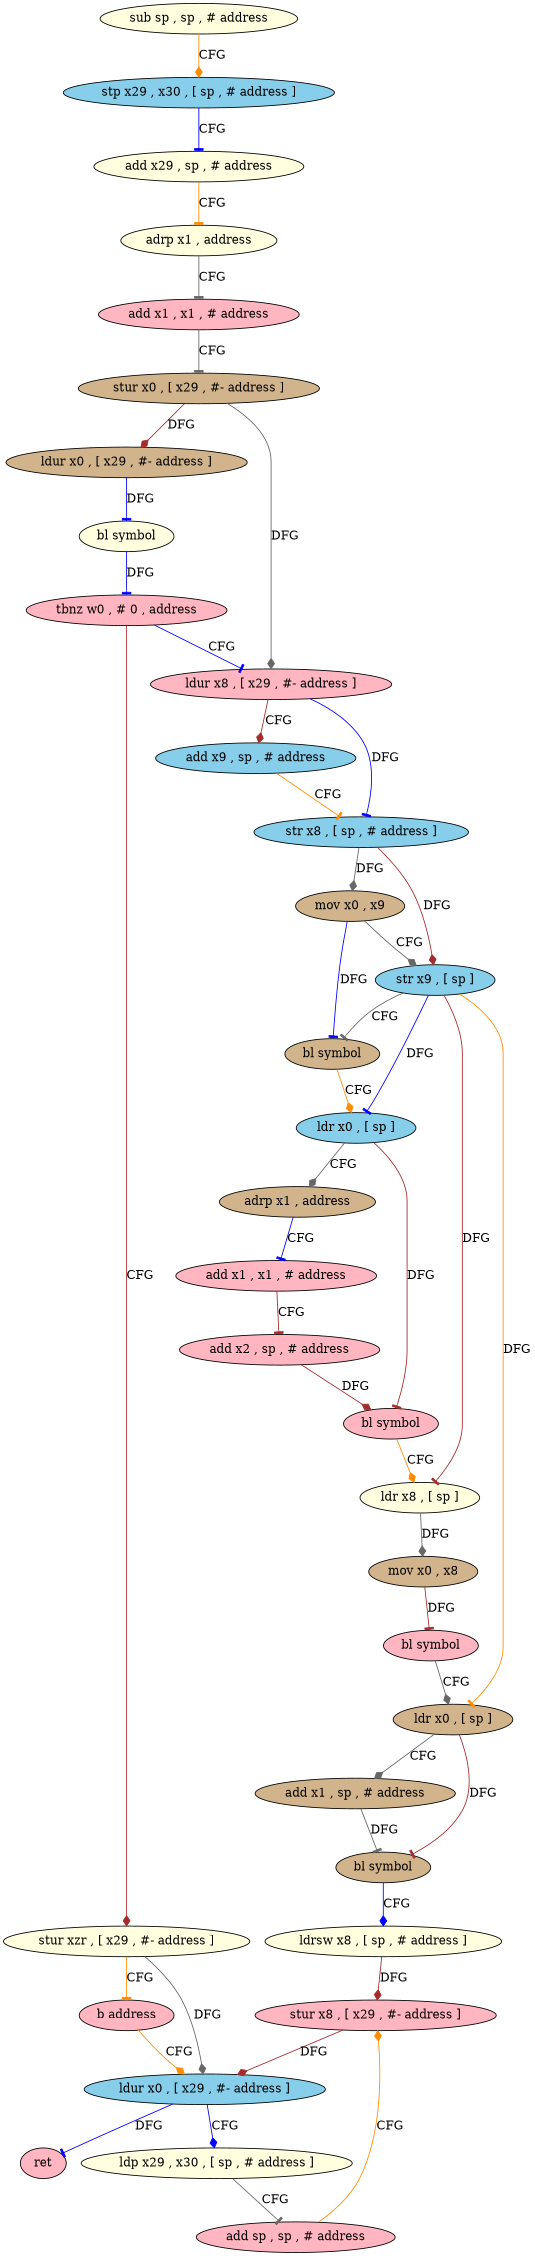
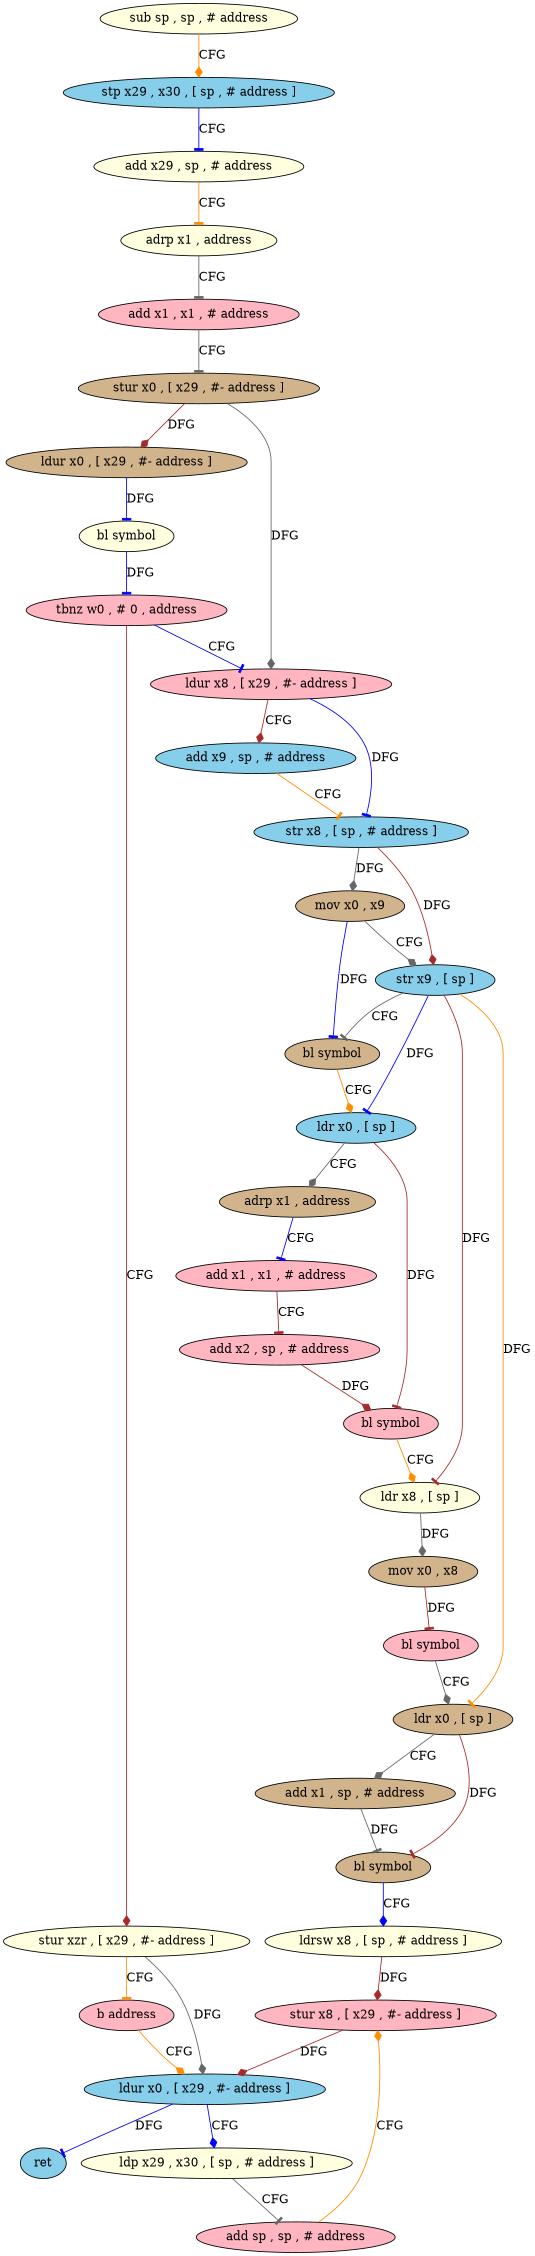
node "ret": fillcolor lightpink -> skyblue
